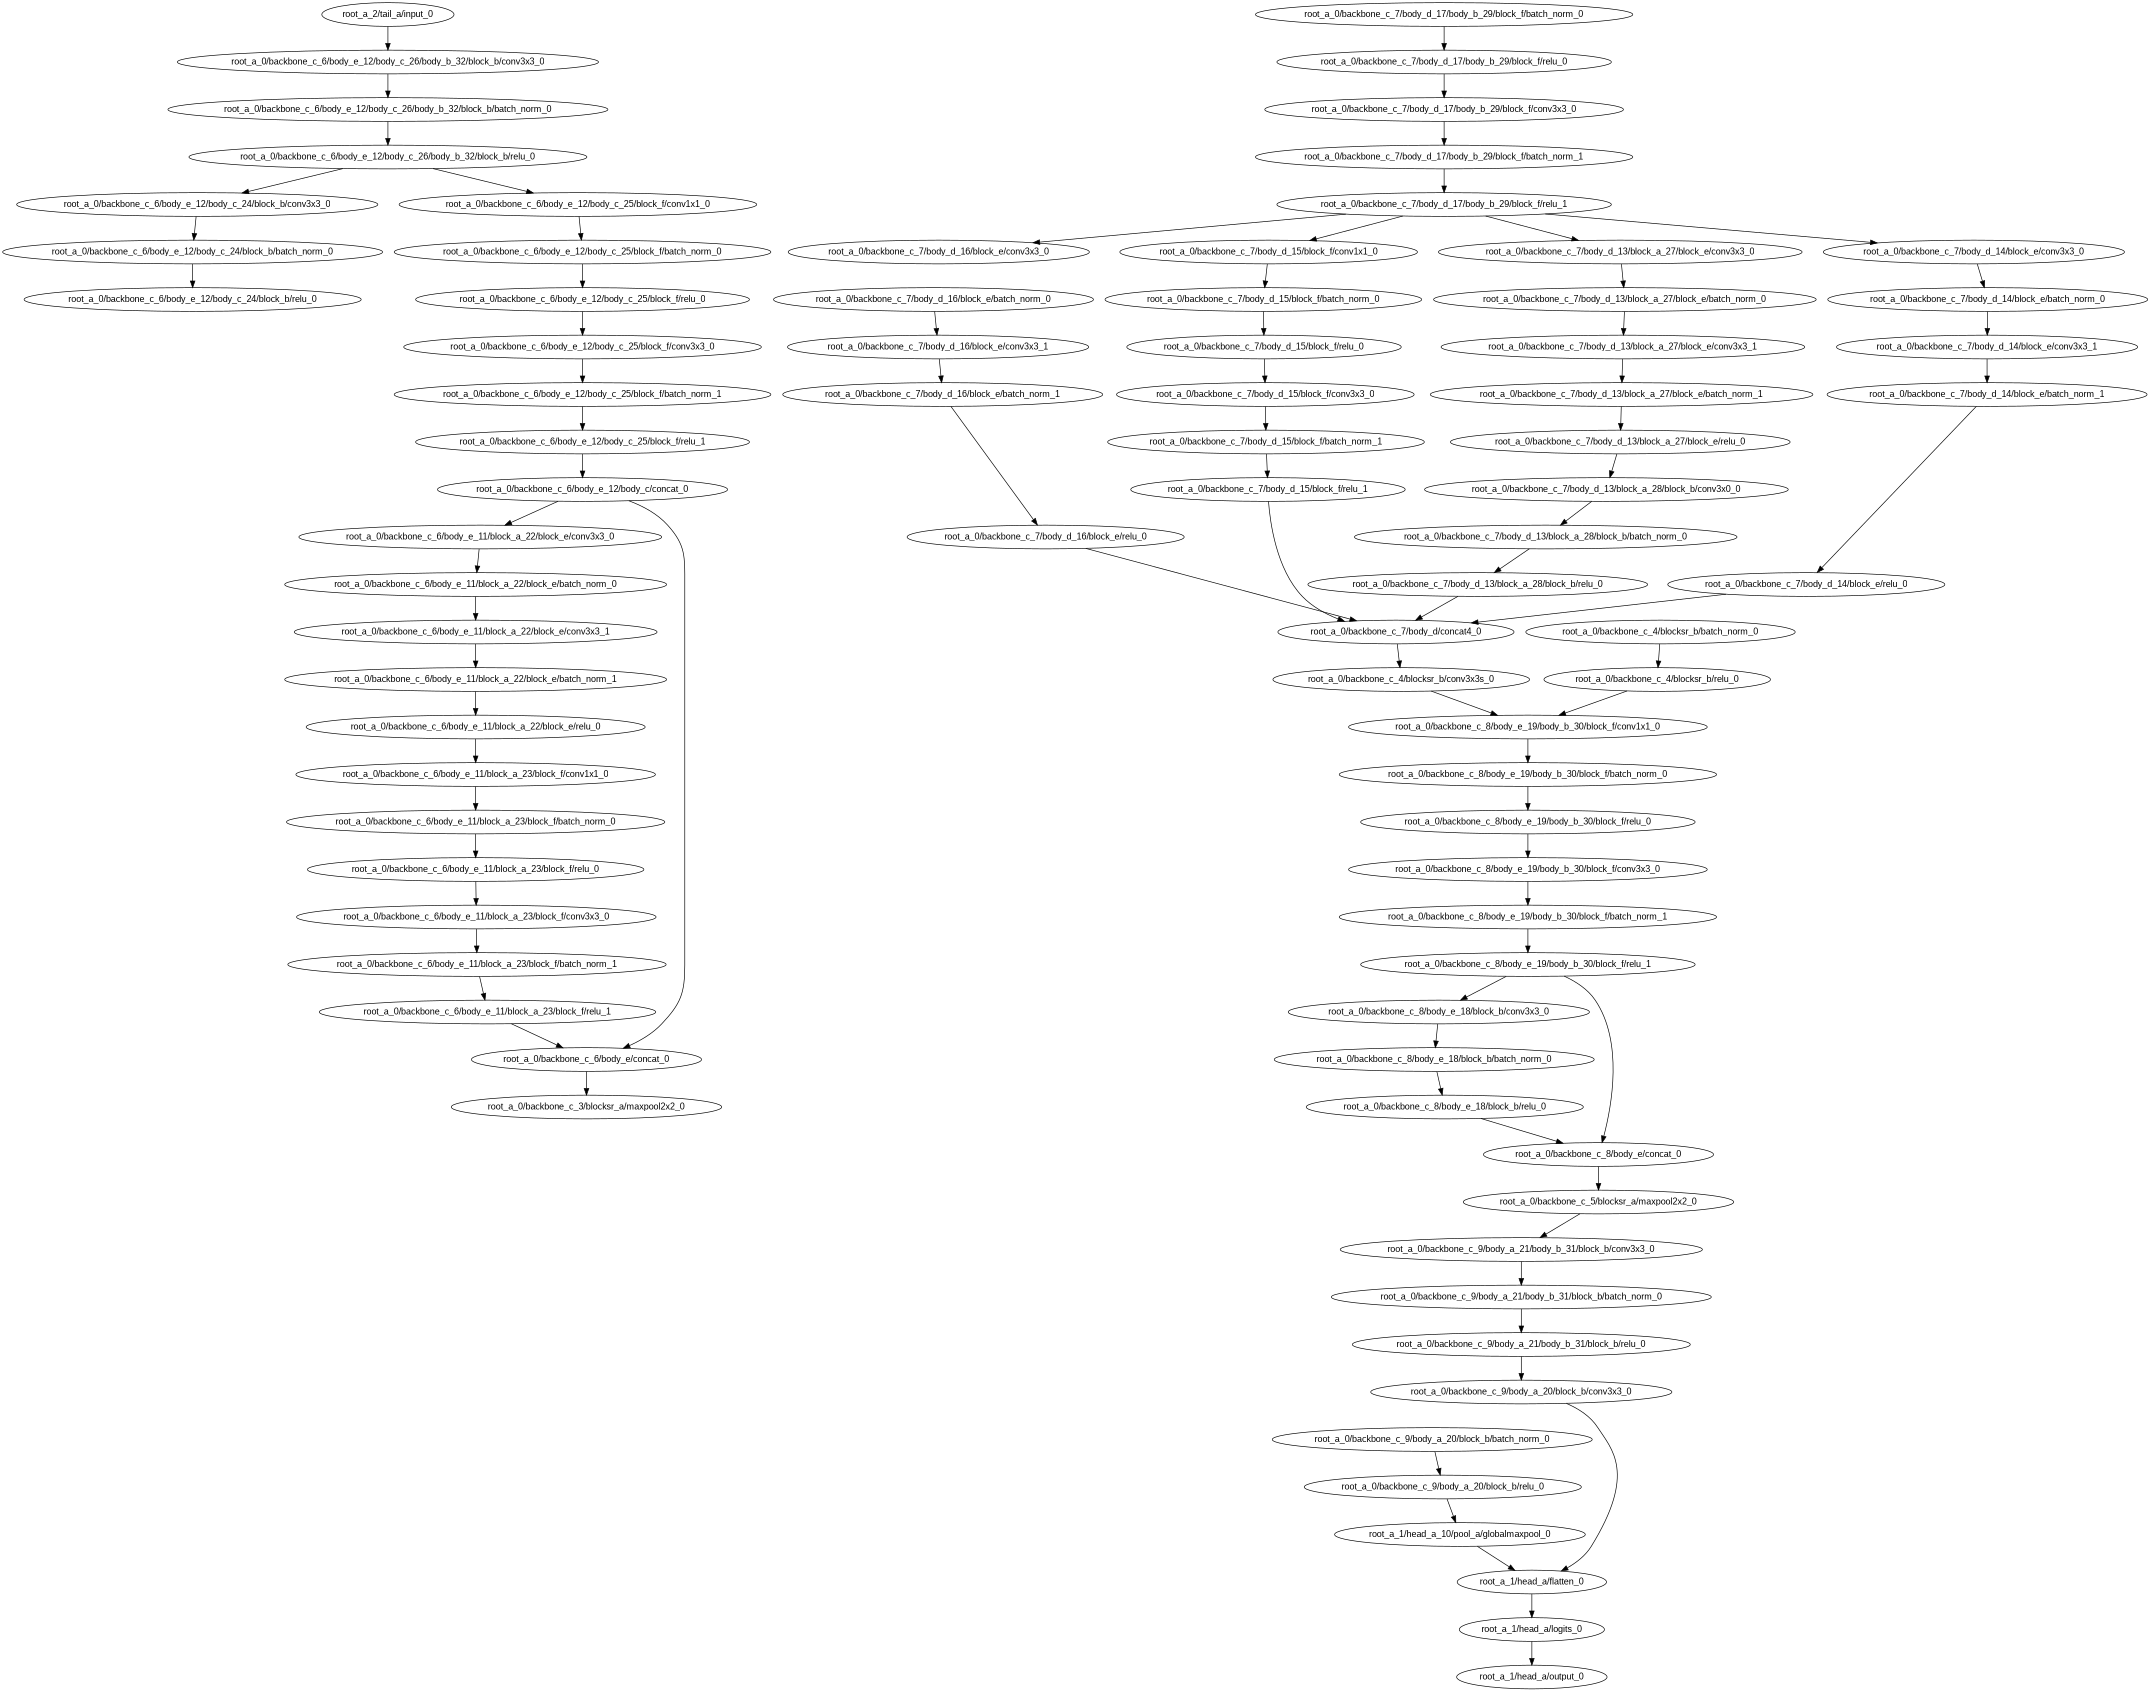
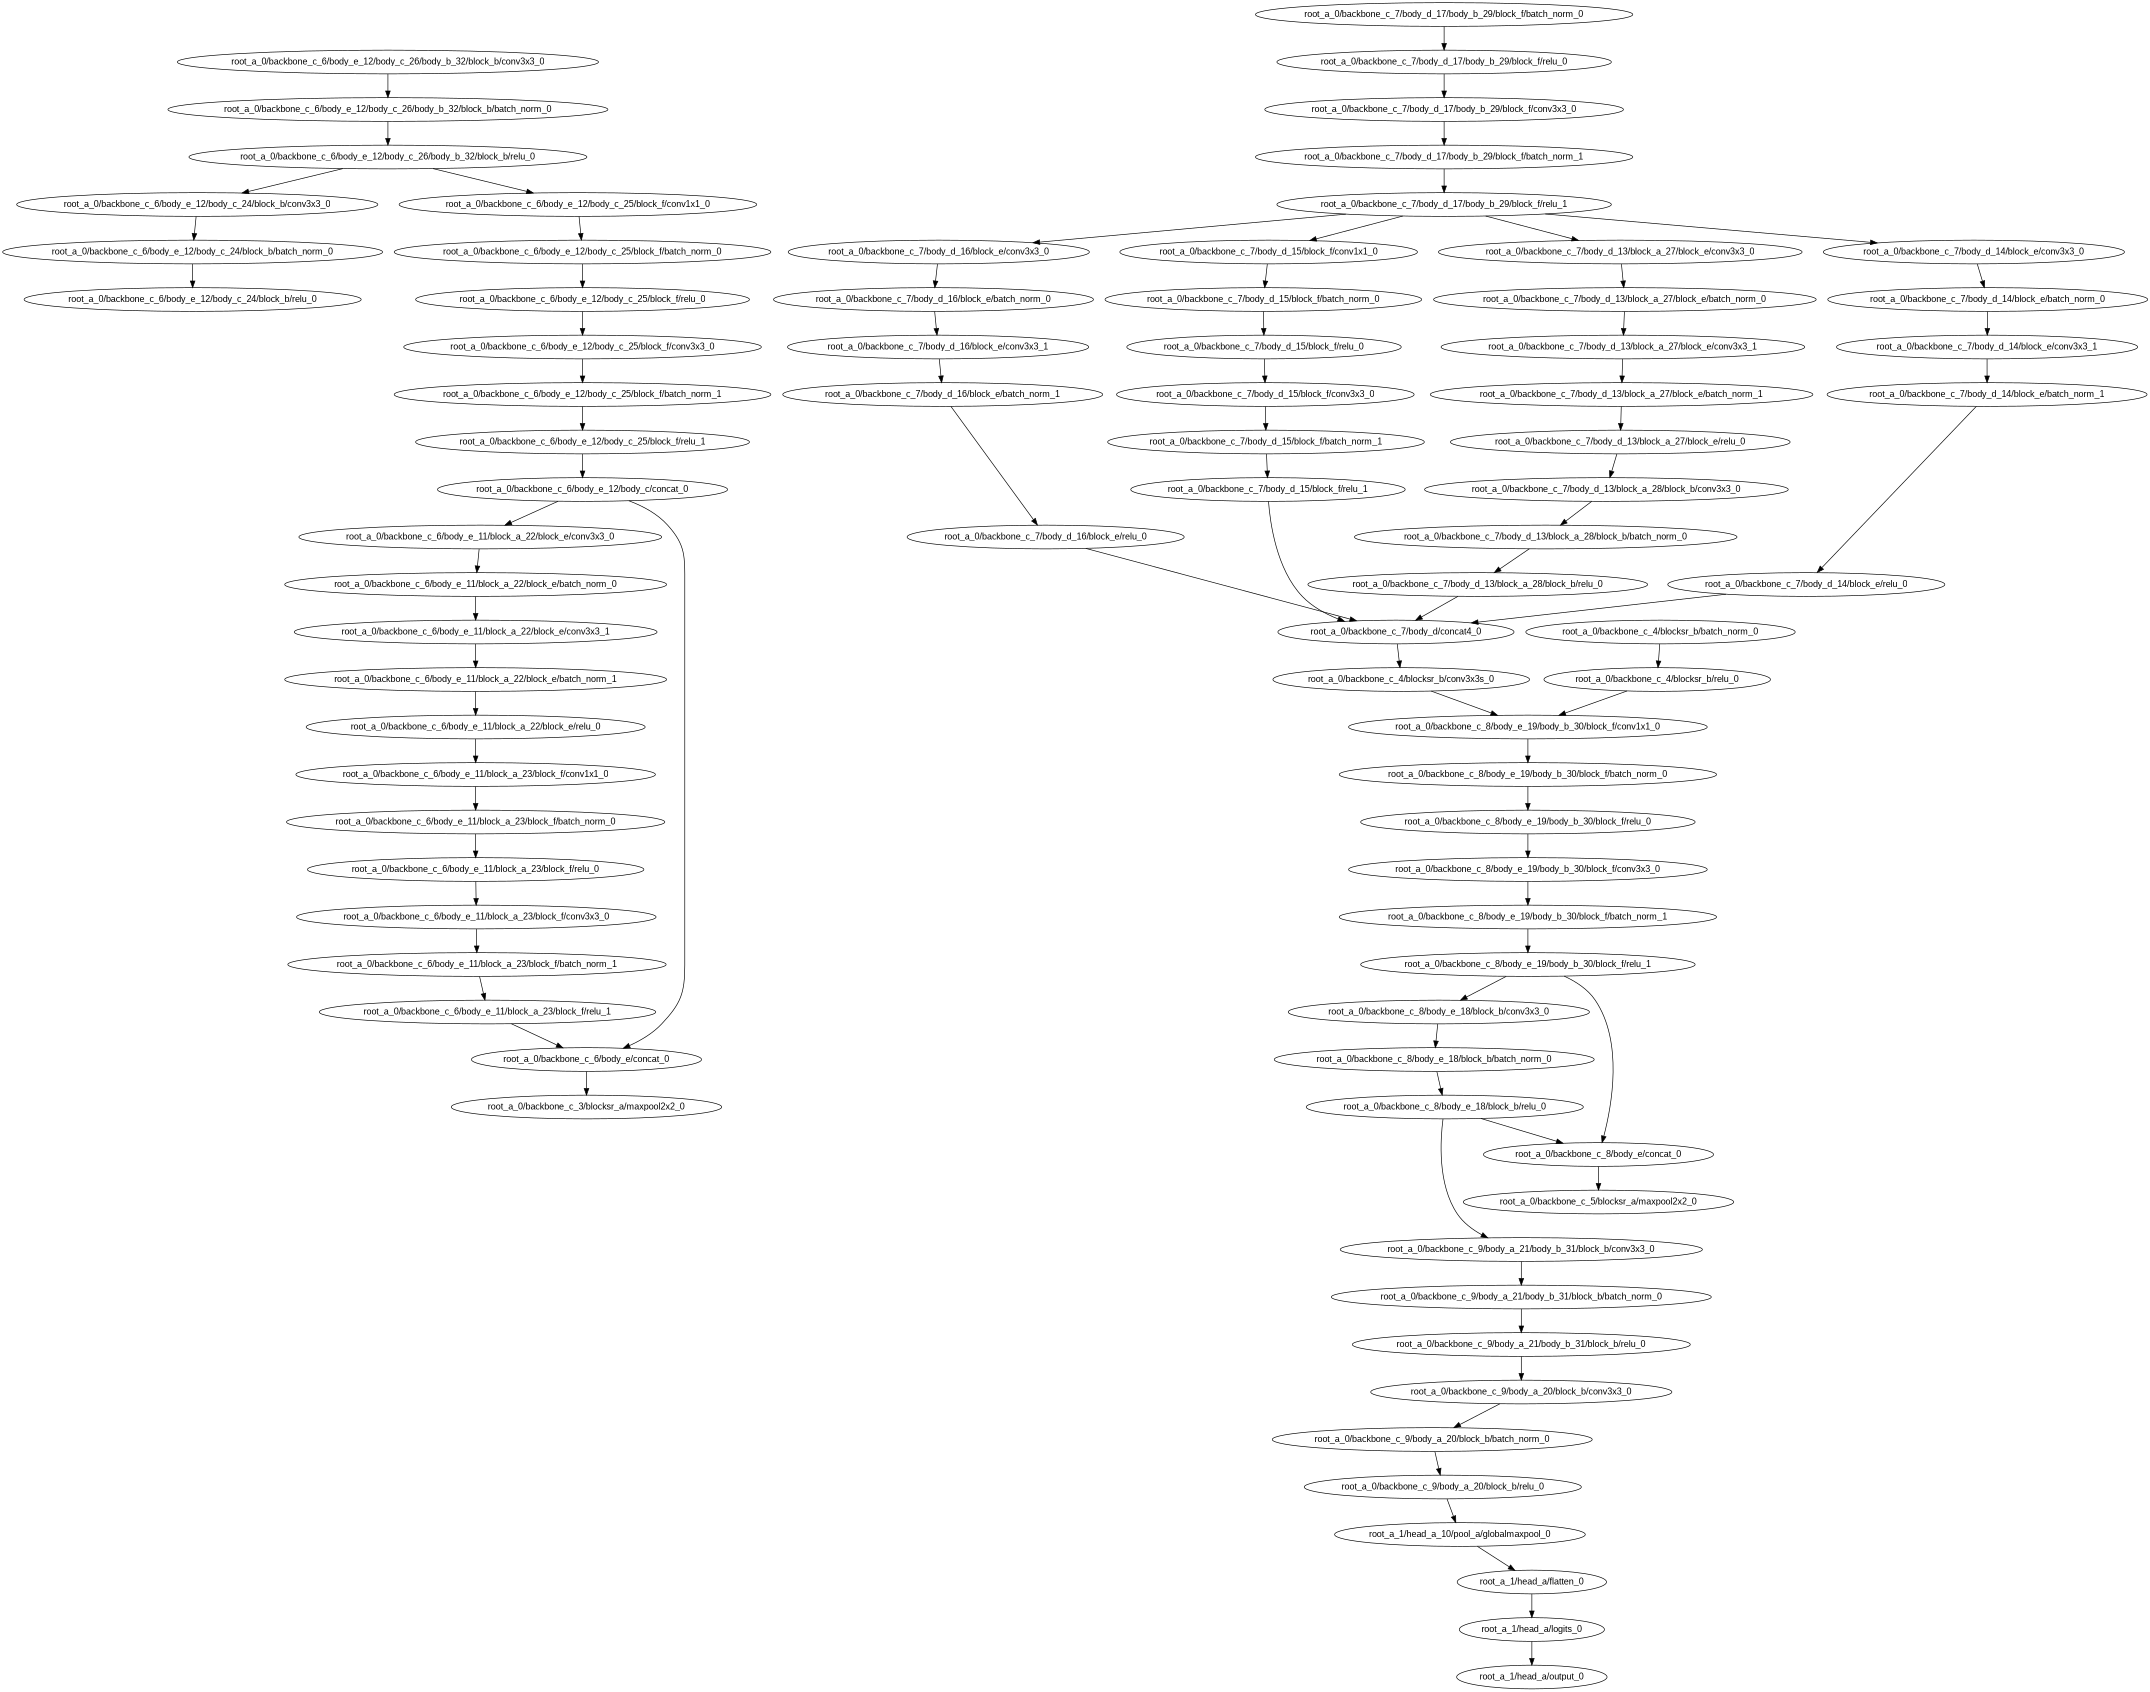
node "root_a_2/tail_a/input_0": removed
edge "root_a_0/backbone_c_7/body_d_16/block_e/conv3x3_0" -> "root_a_0/backbone_c_7/body_d_16/block_e/batch_norm_0": added
node "root_a_0/backbone_c_7/body_d_13/block_a_28/block_b/conv3x0_0": label "root_a_0/backbone_c_7/body_d_13/block_a_28/block_b/conv3x0_0" -> "root_a_0/backbone_c_7/body_d_13/block_a_28/block_b/conv3x3_0"
edge "root_a_0/backbone_c_5/blocksr_a/maxpool2x2_0" -> "root_a_0/backbone_c_9/body_a_21/body_b_31/block_b/conv3x3_0": now "root_a_0/backbone_c_8/body_e_18/block_b/relu_0" -> "root_a_0/backbone_c_9/body_a_21/body_b_31/block_b/conv3x3_0"
edge "root_a_0/backbone_c_9/body_a_20/block_b/conv3x3_0" -> "root_a_1/head_a/flatten_0": now "root_a_0/backbone_c_9/body_a_20/block_b/conv3x3_0" -> "root_a_0/backbone_c_9/body_a_20/block_b/batch_norm_0"
